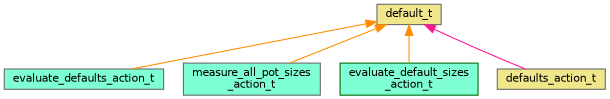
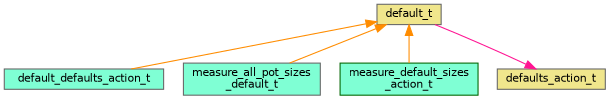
edge "defaults_action_t" -> "default_t": reversed
node "evaluate_defaults_action_t": label "evaluate_defaults_action_t" -> "default_defaults_action_t"
node "measure_all_pot_sizes _action_t": label "measure_all_pot_sizes _action_t" -> "measure_all_pot_sizes _default_t"
node "evaluate_default_sizes _action_t": label "evaluate_default_sizes _action_t" -> "measure_default_sizes _action_t"
